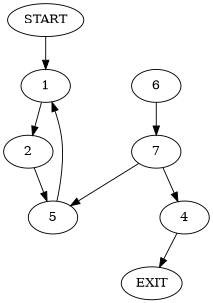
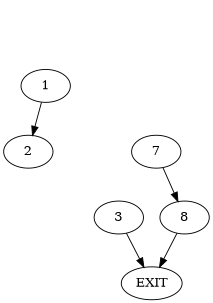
node "START": removed
node "6": removed
node "5": removed
node "3": added
node "4": label "4" -> "8"
